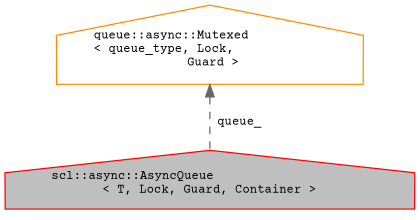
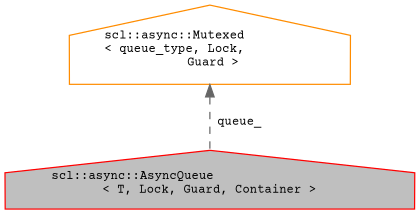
node "queue::async::Mutexed < queue_type, Lock, Guard >": label "queue::async::Mutexed < queue_type, Lock, Guard >" -> "scl::async::Mutexed < queue_type, Lock, Guard >"
